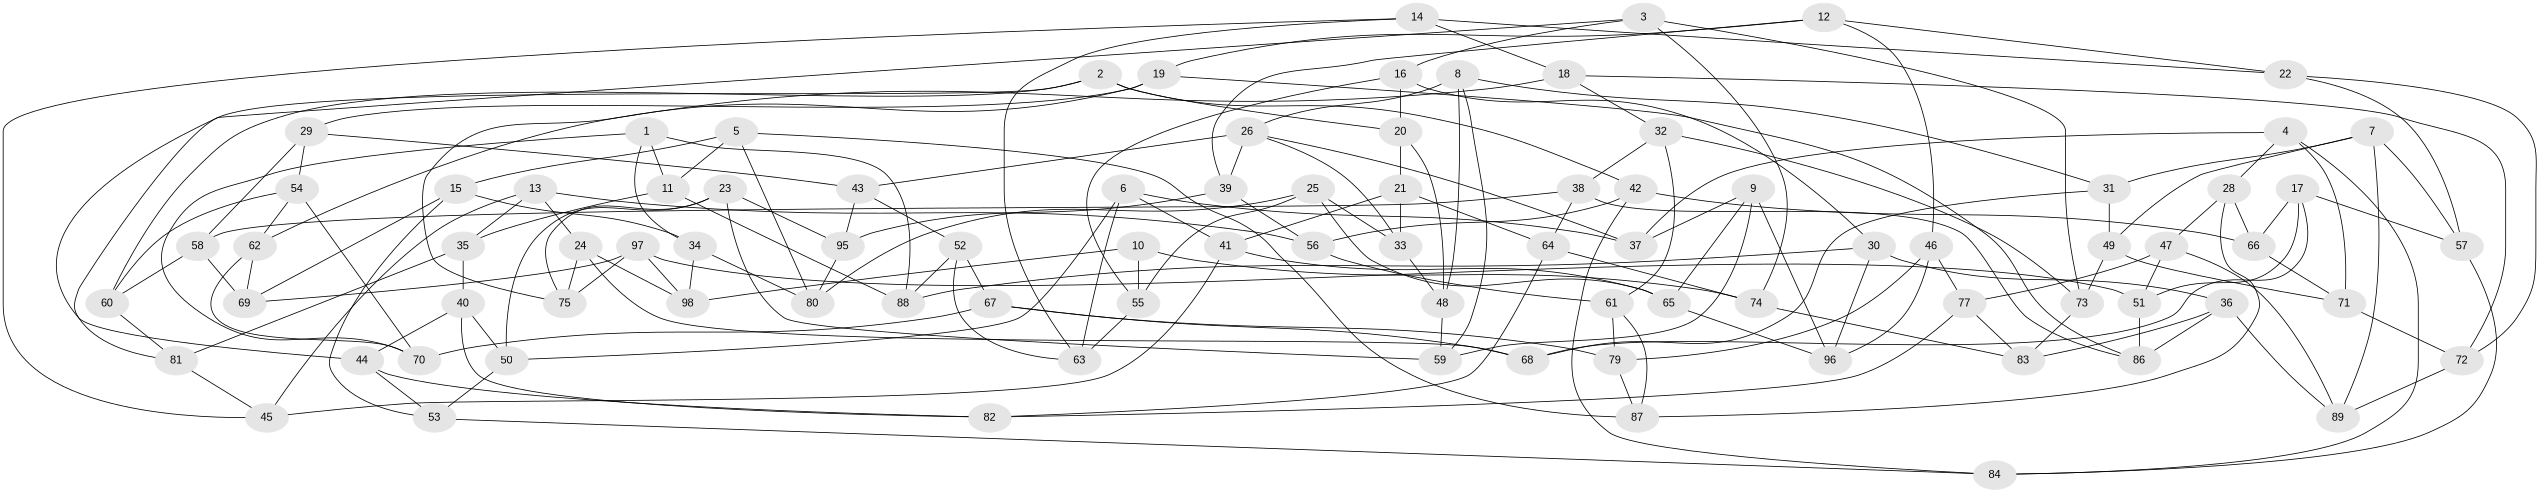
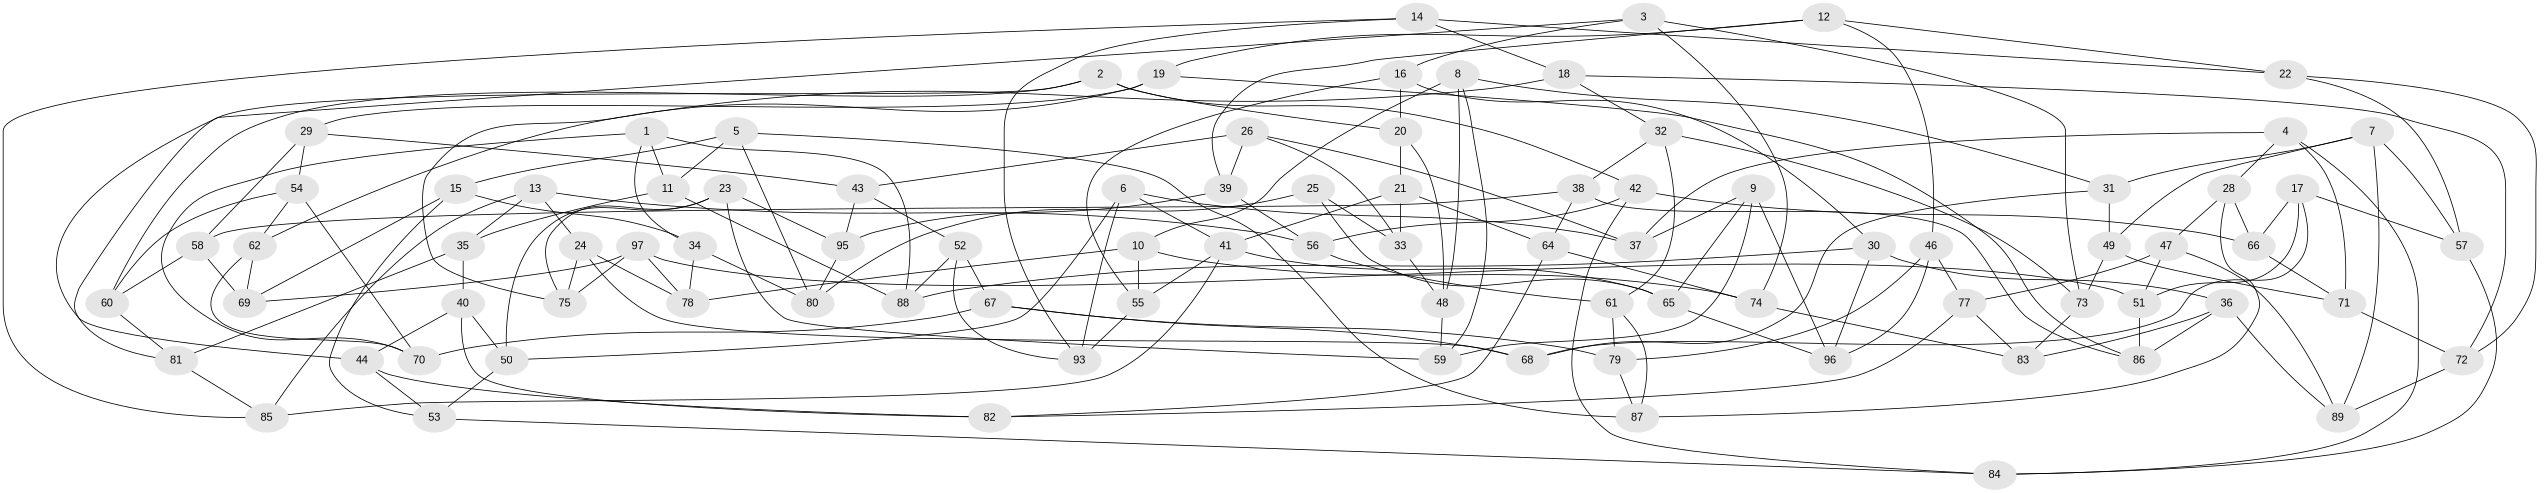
edge "8" -- "26": now "8" -- "10"
edge "25" -- "55": now "41" -- "55"
node "98": label "98" -> "78"
node "63": label "63" -> "93"
node "45": label "45" -> "85"
